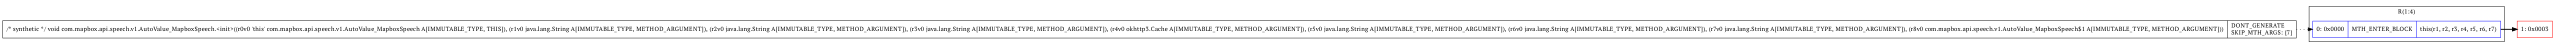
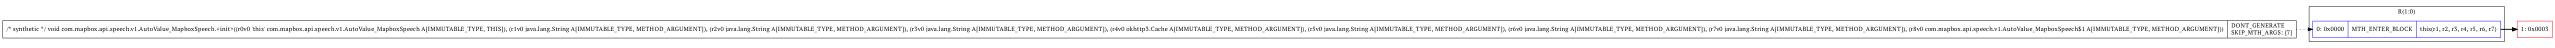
cluster "R(1:4)": label "R(1:4)" -> "R(1:0)"
